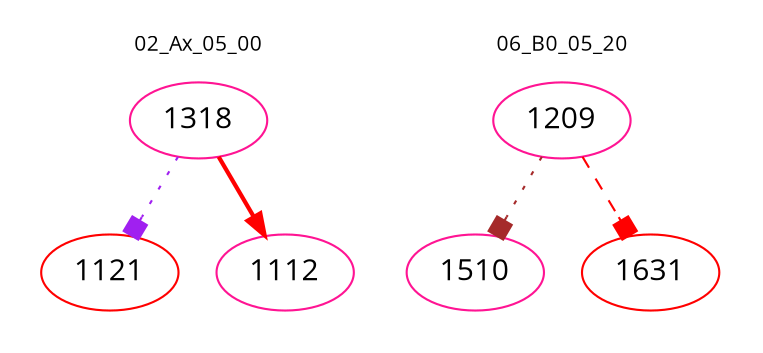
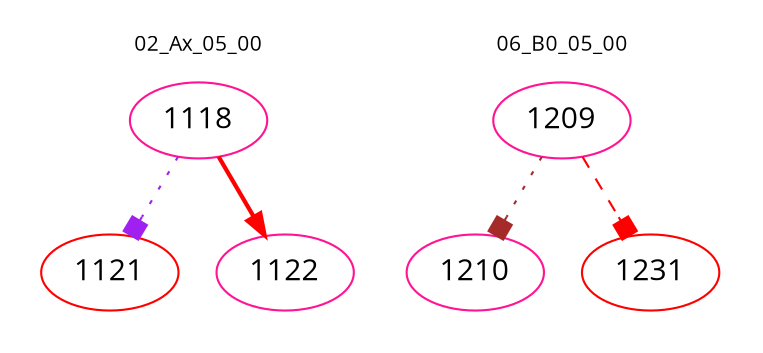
cluster "06_B0_05_20": label "06_B0_05_20" -> "06_B0_05_00"
node "1318": label "1318" -> "1118"
node "1112": label "1112" -> "1122"
node "1510": label "1510" -> "1210"
node "1631": label "1631" -> "1231"
